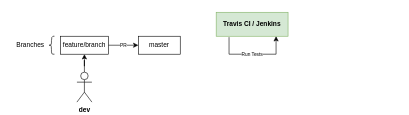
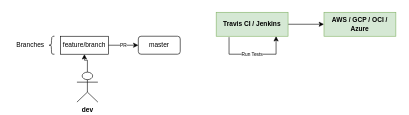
edge "Travis CI / Jenkins" -> "AWS / GCP / OCI / Azure": added
node "AWS / GCP / OCI / Azure": added
node "master": shape rectangle -> rounded rectangle
node "dev": size 15x30 -> 21x30
